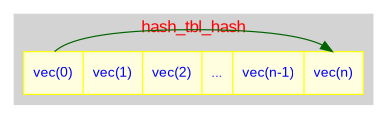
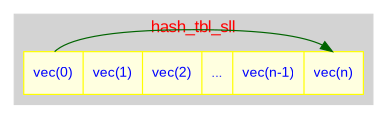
cluster "hash_tbl_hash": label "hash_tbl_hash" -> "hash_tbl_sll"
